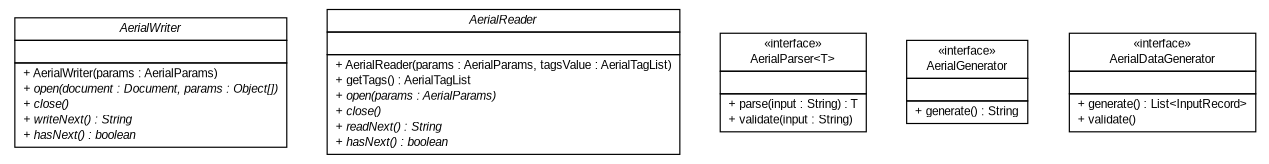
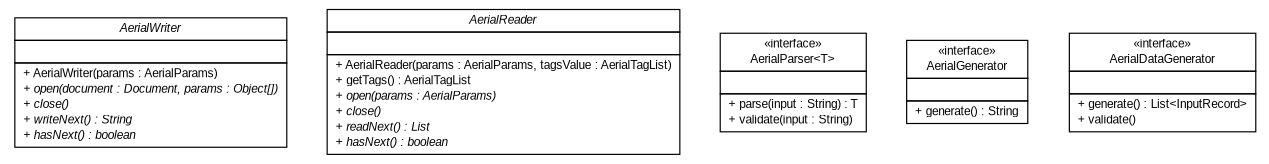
node "AerialReader": text "+ readNext() : String" -> "+ readNext() : List"
